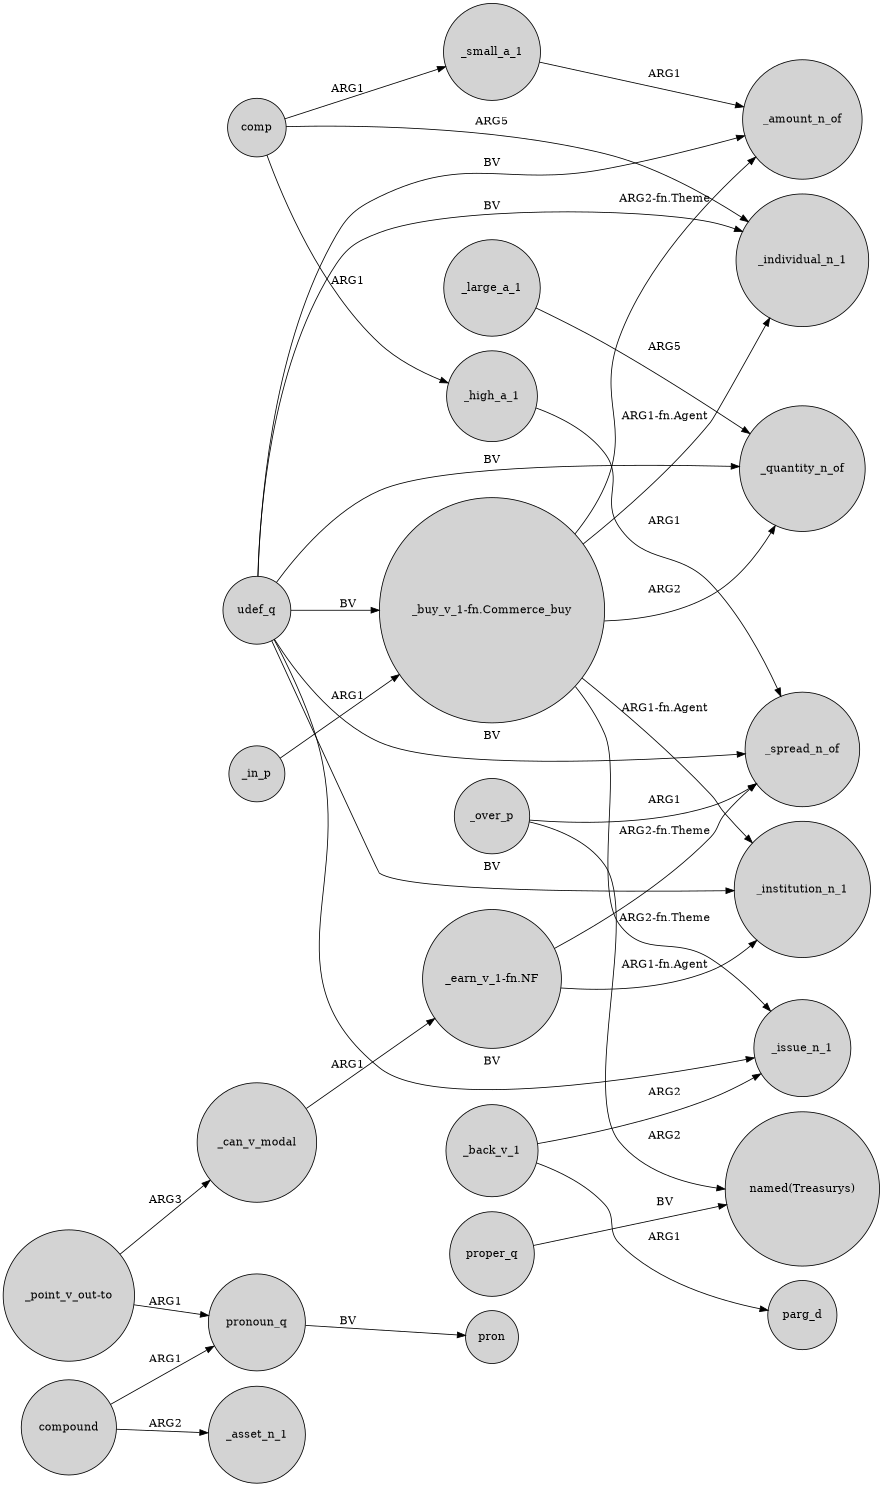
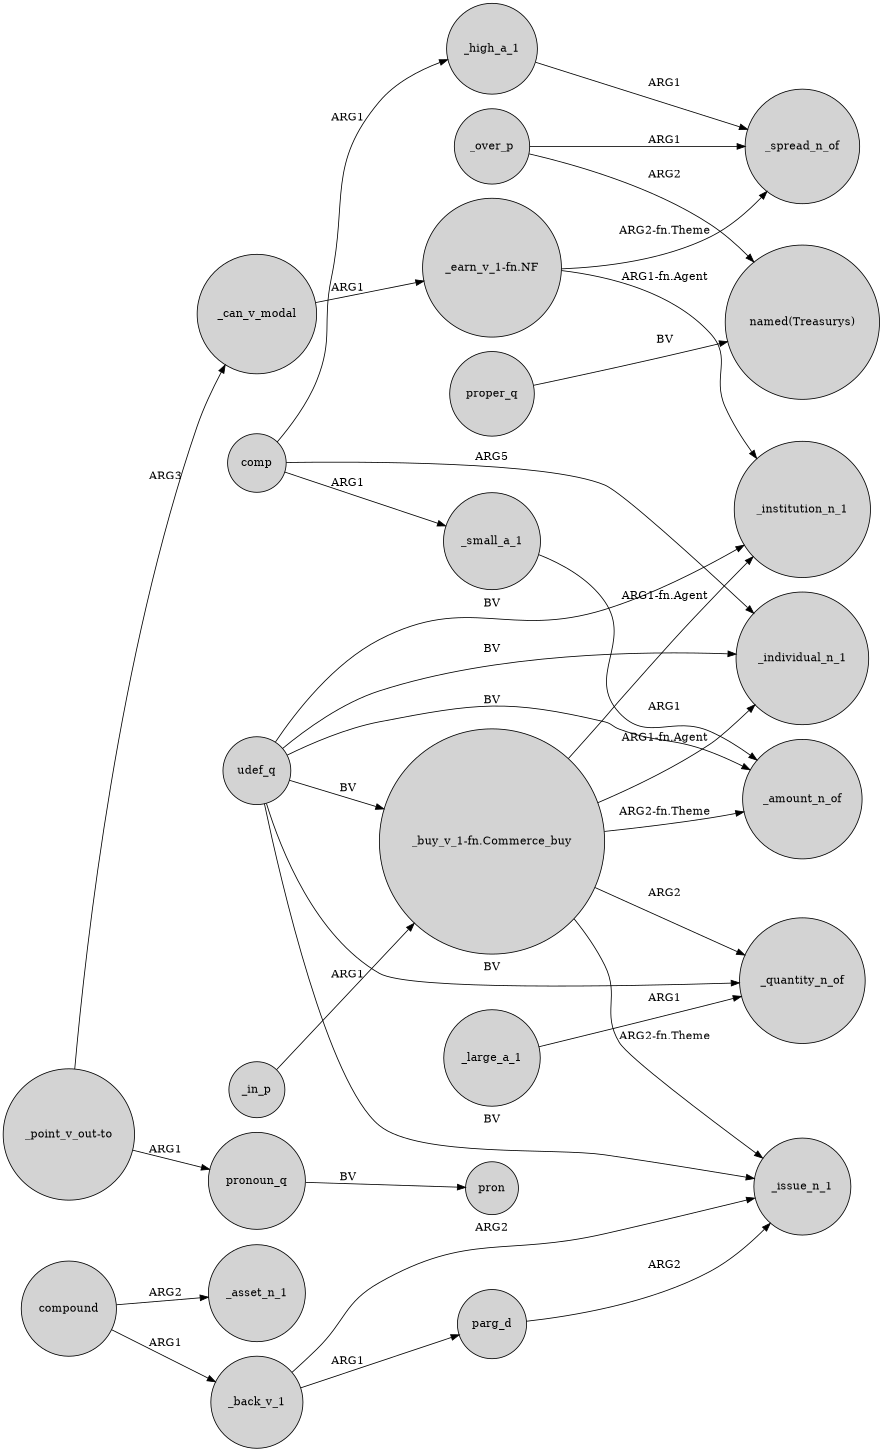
edge "_large_a_1" -> "_quantity_n_of": label "ARG5" -> "ARG1"
edge "udef_q" -> "_spread_n_of": removed, label "BV"
edge "parg_d" -> "_issue_n_1": added, label "ARG2"
edge "compound" -> "pronoun_q": now "compound" -> "_back_v_1"
